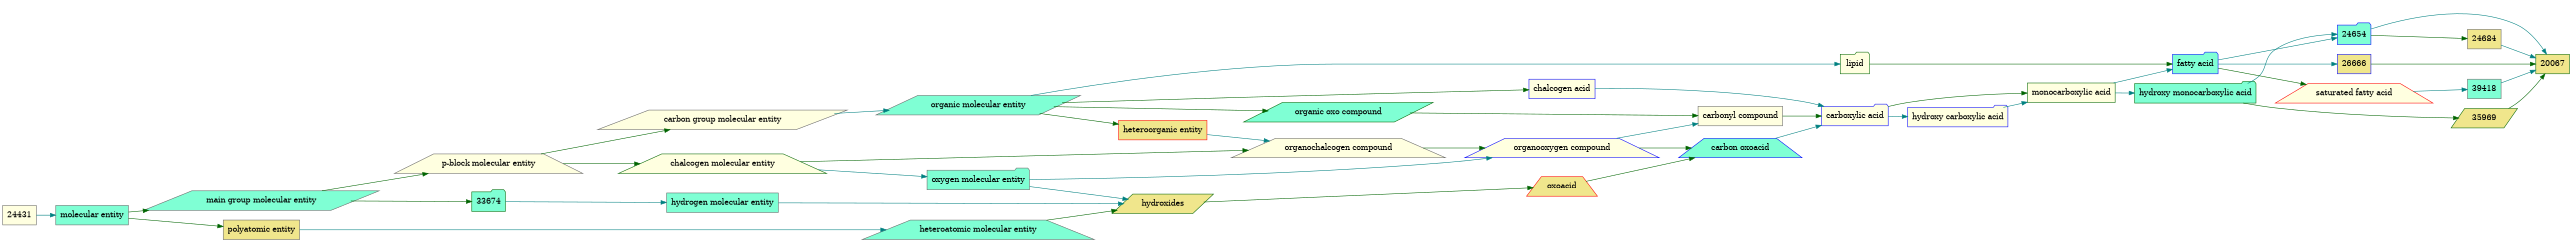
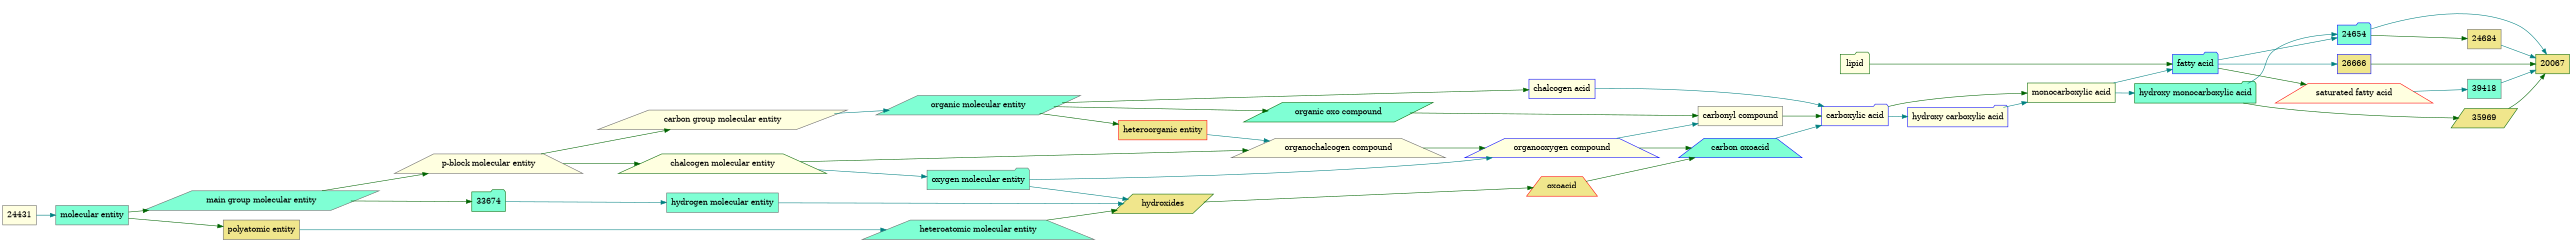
edge "organic molecular entity" -> "lipid": removed
